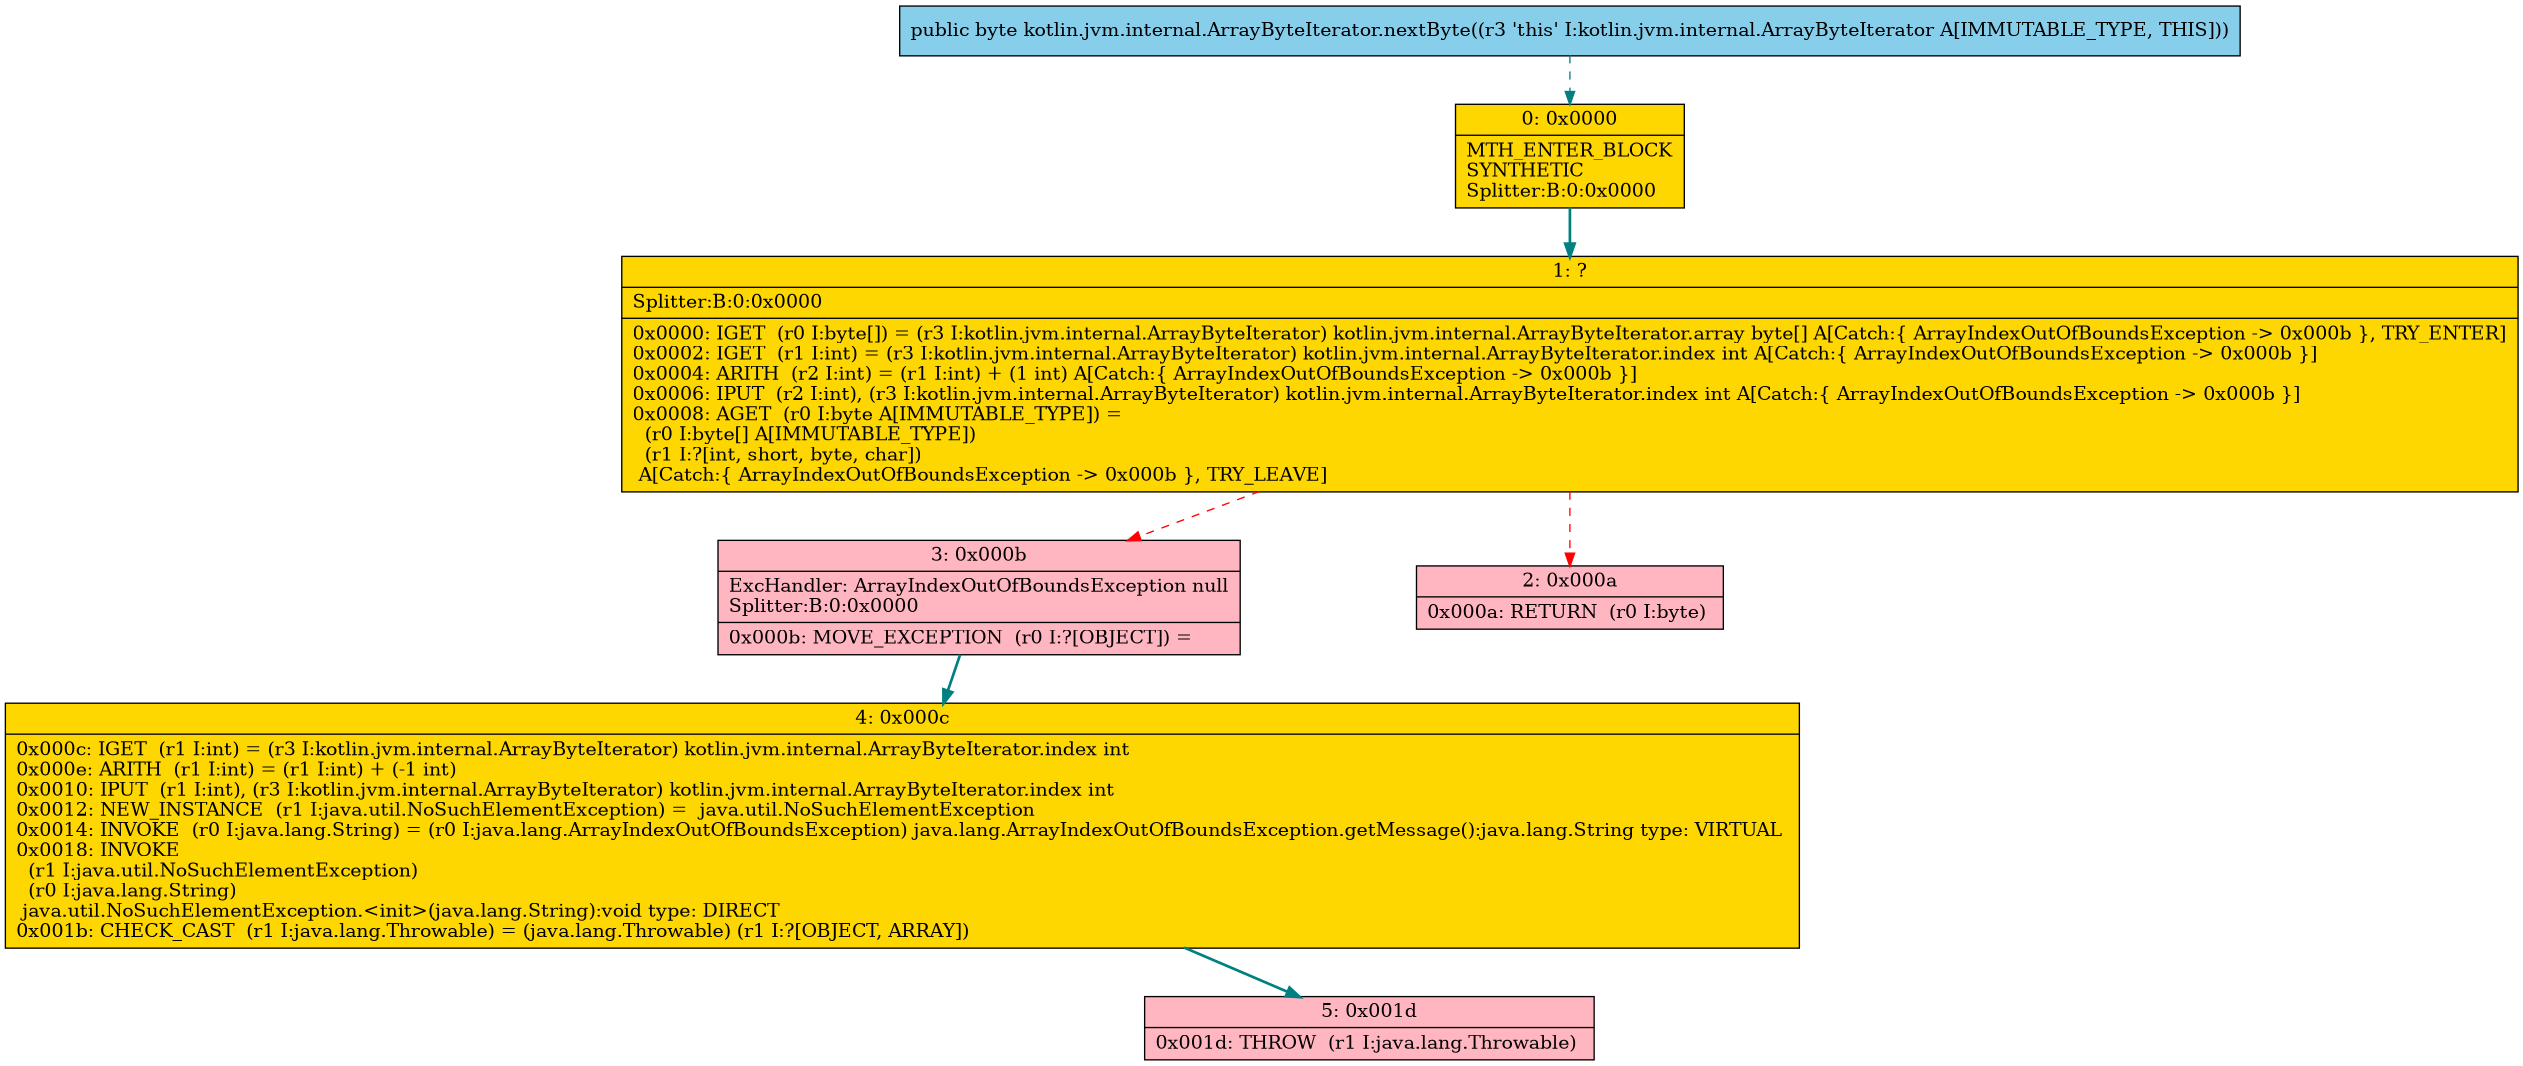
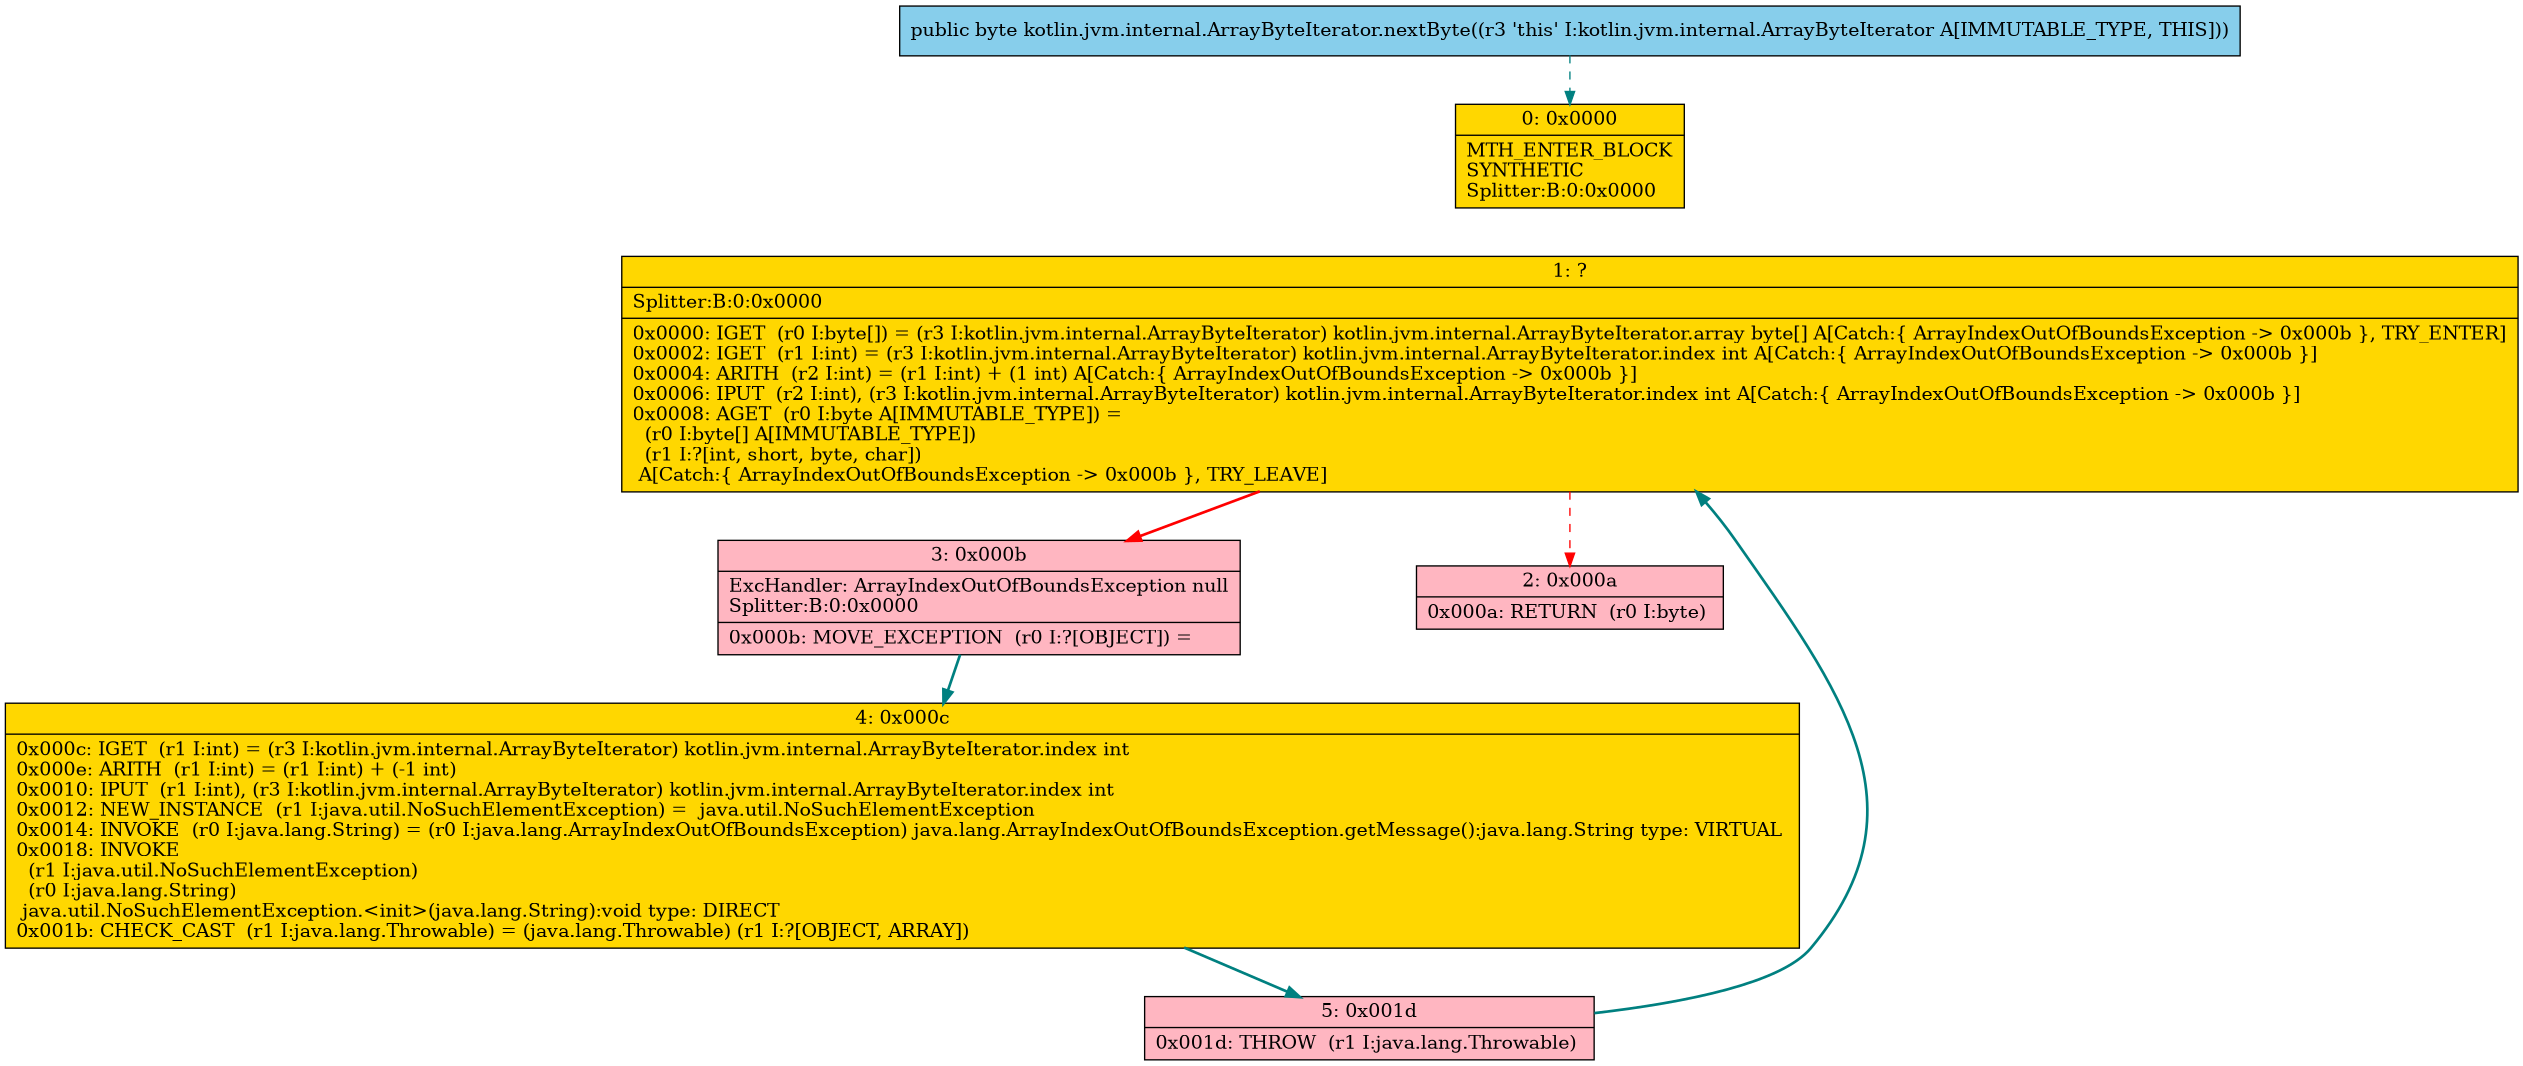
edge "0: 0x0000" -> "1: ?": now "5: 0x001d" -> "1: ?"
edge "1: ?" -> "3: 0x000b": style dashed -> bold
